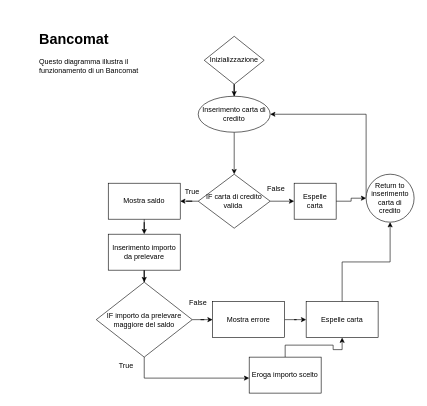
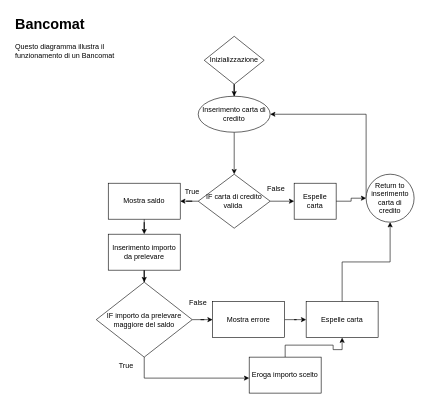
node "BancomatQuesto diagramma illustra il funzionamento di un Bancomat": moved (93, 63) -> (69, 48)
